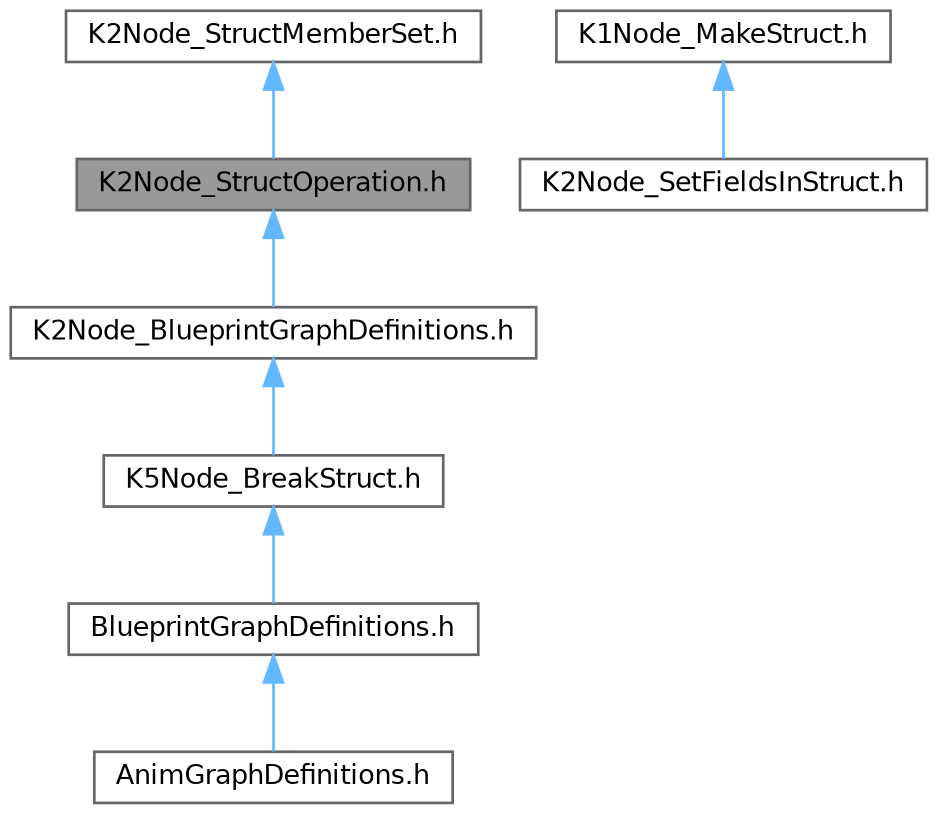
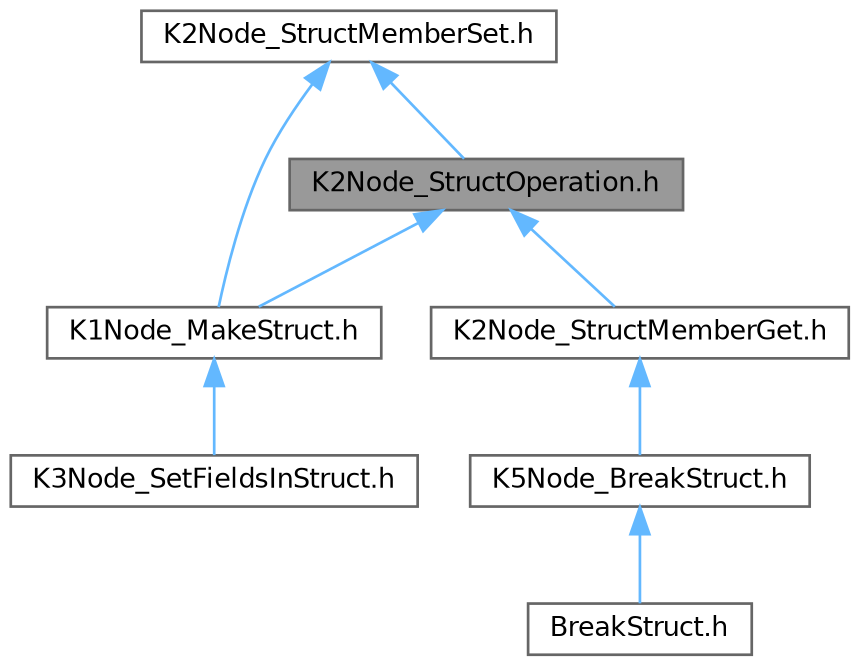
node "K2Node_SetFieldsInStruct.h": label "K2Node_SetFieldsInStruct.h" -> "K3Node_SetFieldsInStruct.h"
edge "K1Node_MakeStruct.h" -> "K2Node_StructMemberSet.h": added
edge "K1Node_MakeStruct.h" -> "K2Node_StructOperation.h": added
node "K2Node_BlueprintGraphDefinitions.h": label "K2Node_BlueprintGraphDefinitions.h" -> "K2Node_StructMemberGet.h"
node "BlueprintGraphDefinitions.h": label "BlueprintGraphDefinitions.h" -> "BreakStruct.h"
node "AnimGraphDefinitions.h": removed
